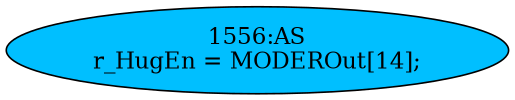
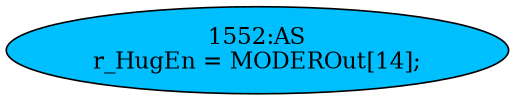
node "1556:AS r_HugEn = MODEROut[14];": label "1556:AS r_HugEn = MODEROut[14];" -> "1552:AS r_HugEn = MODEROut[14];"
